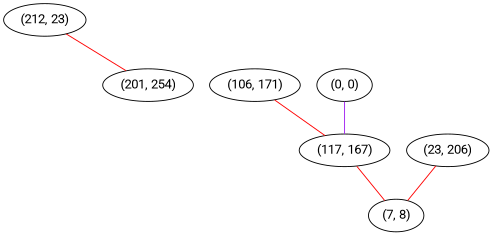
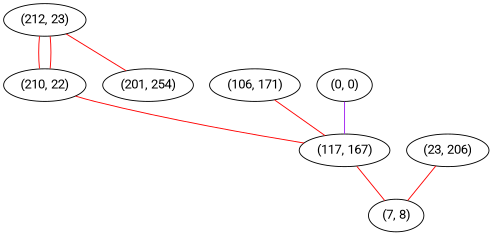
node "(210, 22)": added
